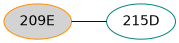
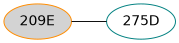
node "215D": label "215D" -> "275D"
